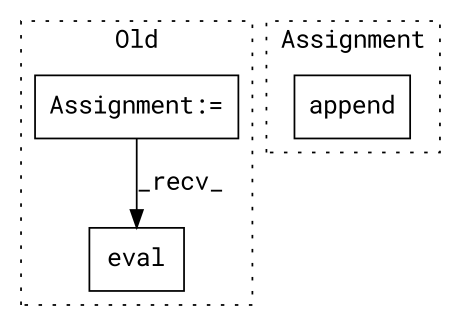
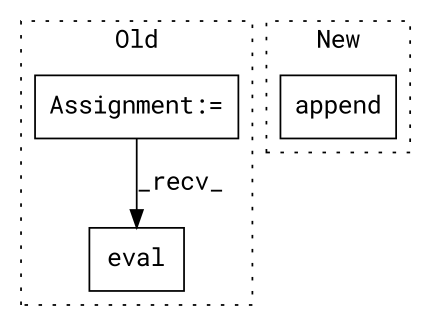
cluster "Assignment": label "Assignment" -> "New"
